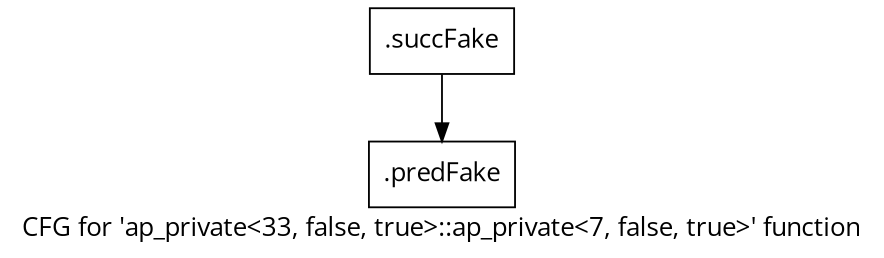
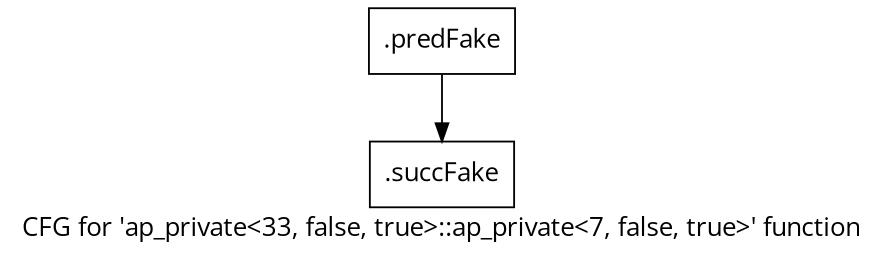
edge ".succFake" -> ".predFake": reversed
